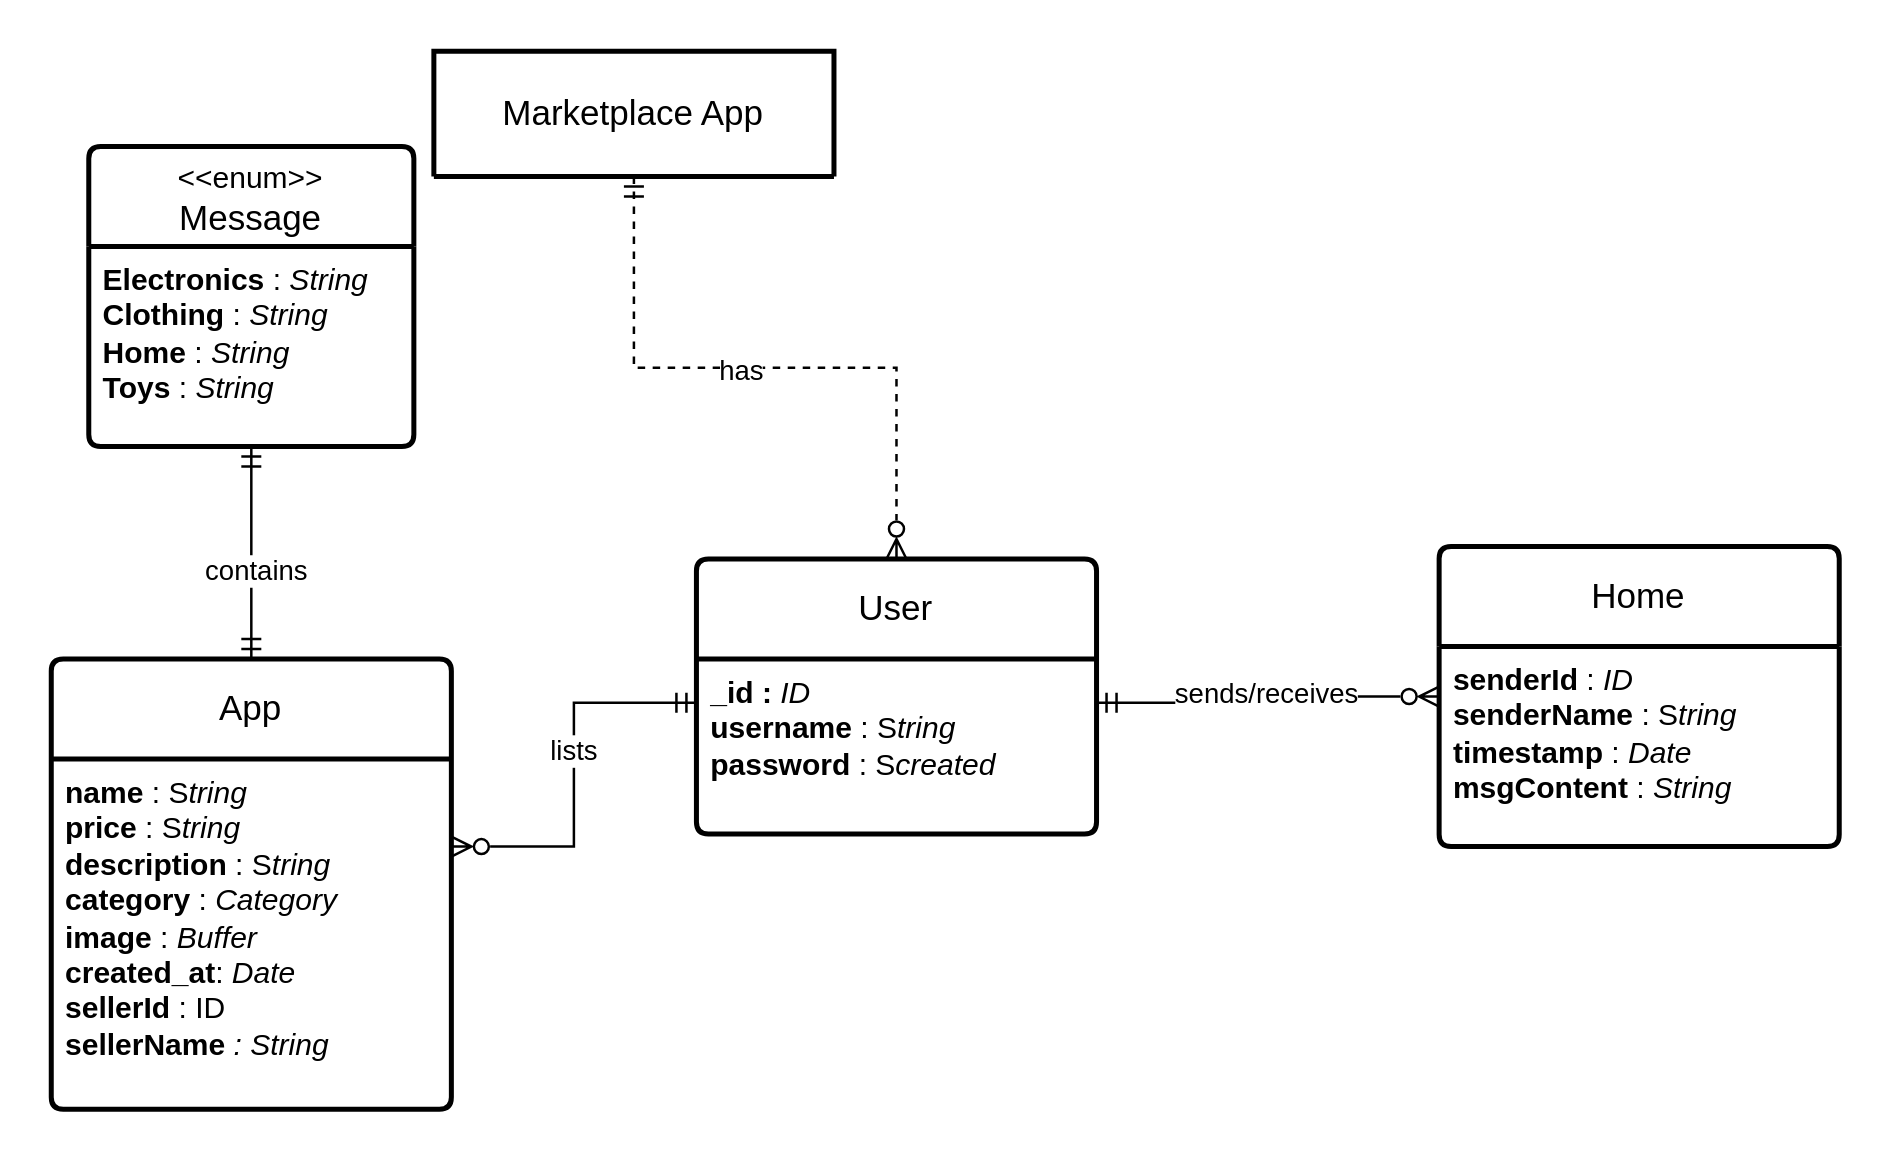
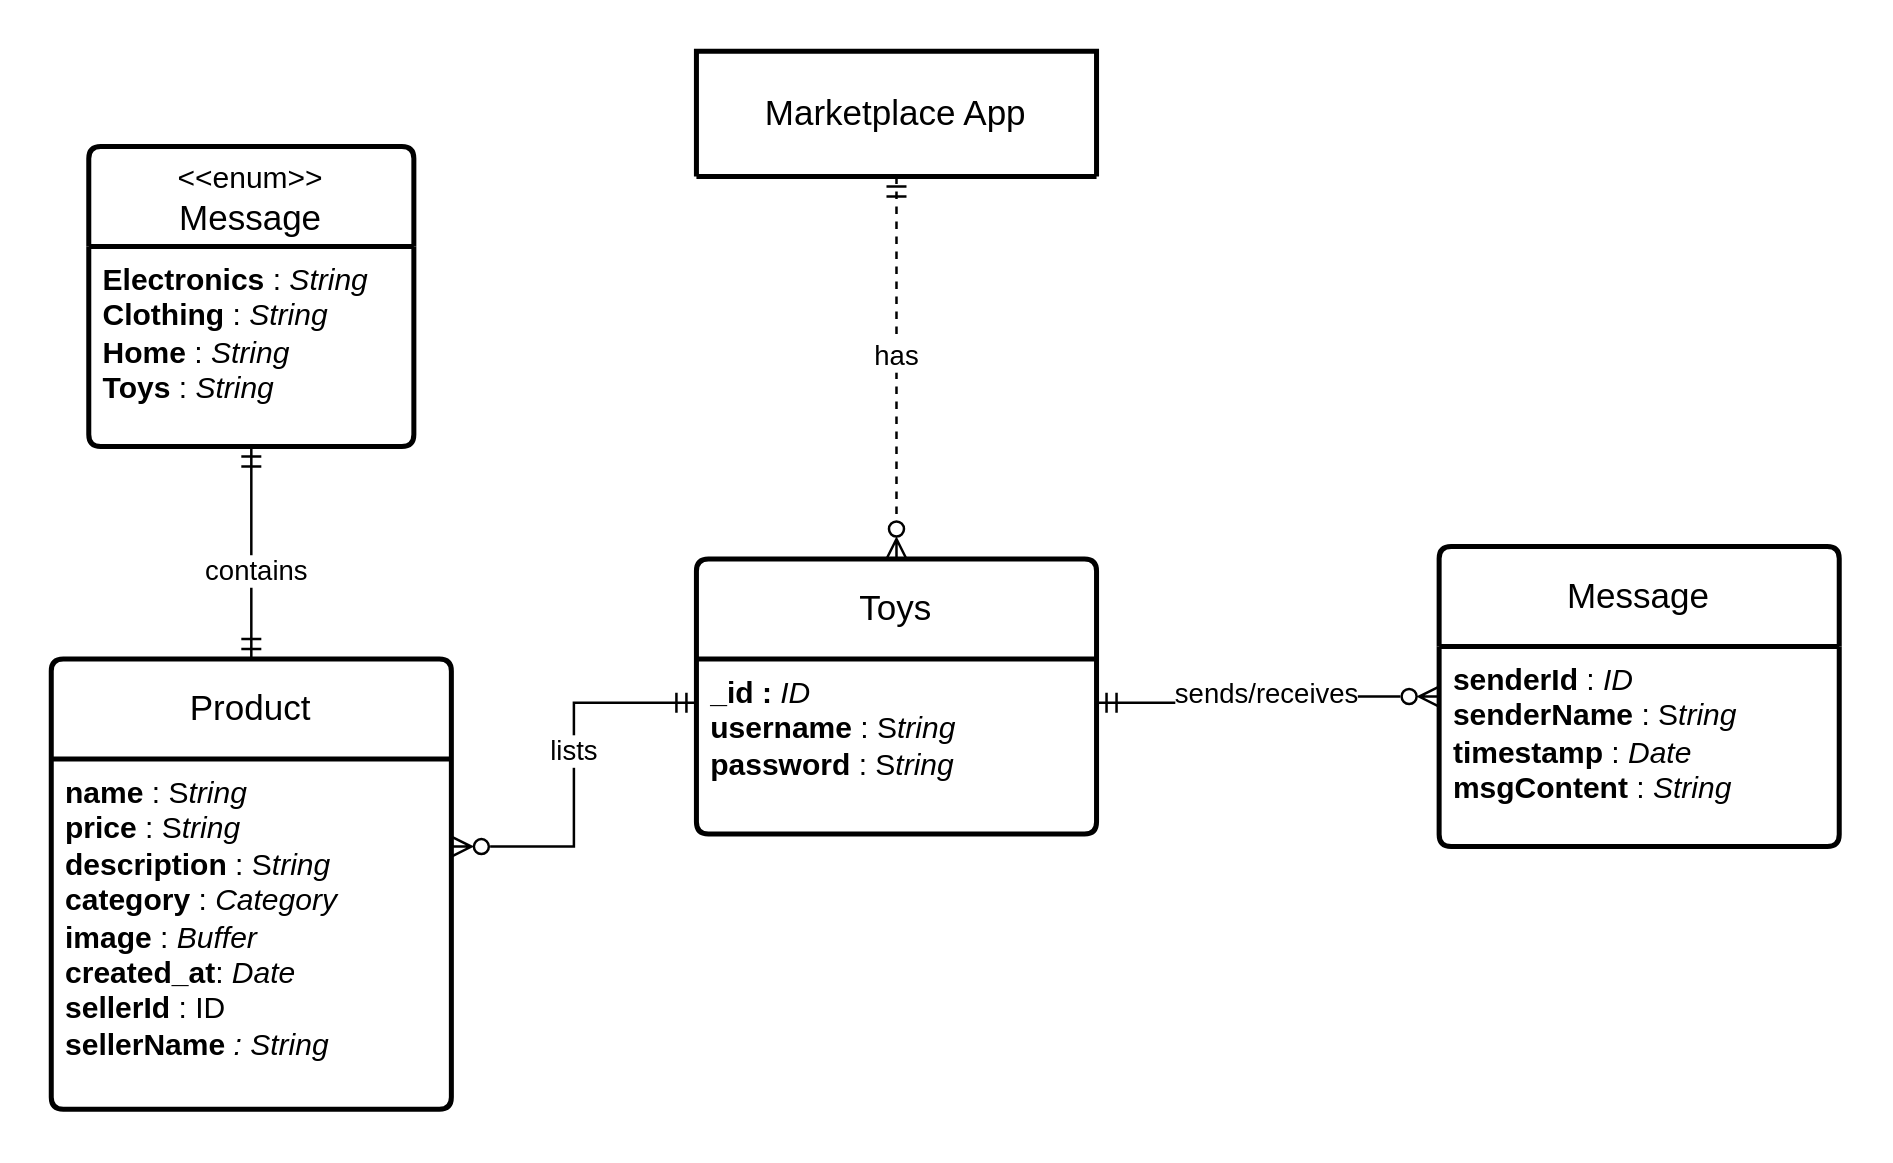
node "Marketplace App": moved (634, 114) -> (896, 114)
node "Home": label "Home" -> "Message"
node "User": label "User" -> "Toys"
node "App": label "App" -> "Product"
node "_id : ID username : String password : Screated": label "_id : ID username : String password : Screated" -> "_id : ID username : String password : String"
